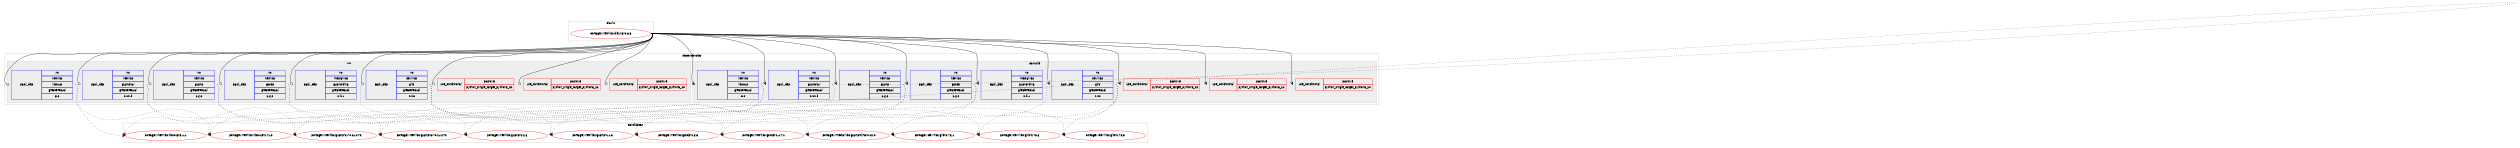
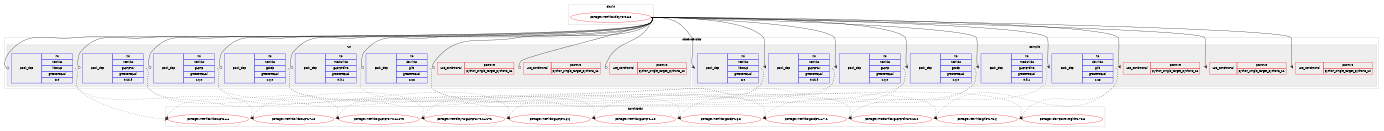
node "portage://net-libs/gupnp-av-0.14.1-r1": label "portage://net-libs/gupnp-av-0.14.1-r1" -> "portage://net-dleyna/gupnp-av-0.14.1-r1"
node "portage://dev-libs/glib-2.76.4": removed
node "portage://dev-libs/glib-2.78.3": label "portage://dev-libs/glib-2.78.3" -> "portage://dev-positive/glib-2.78.3"
